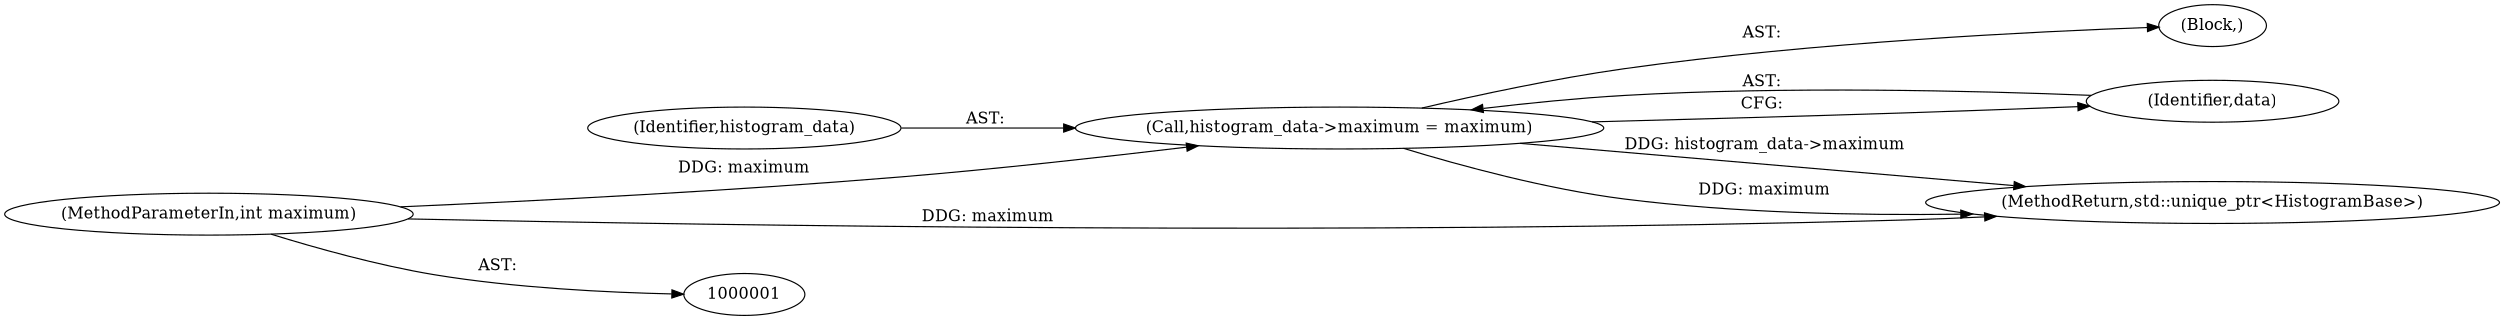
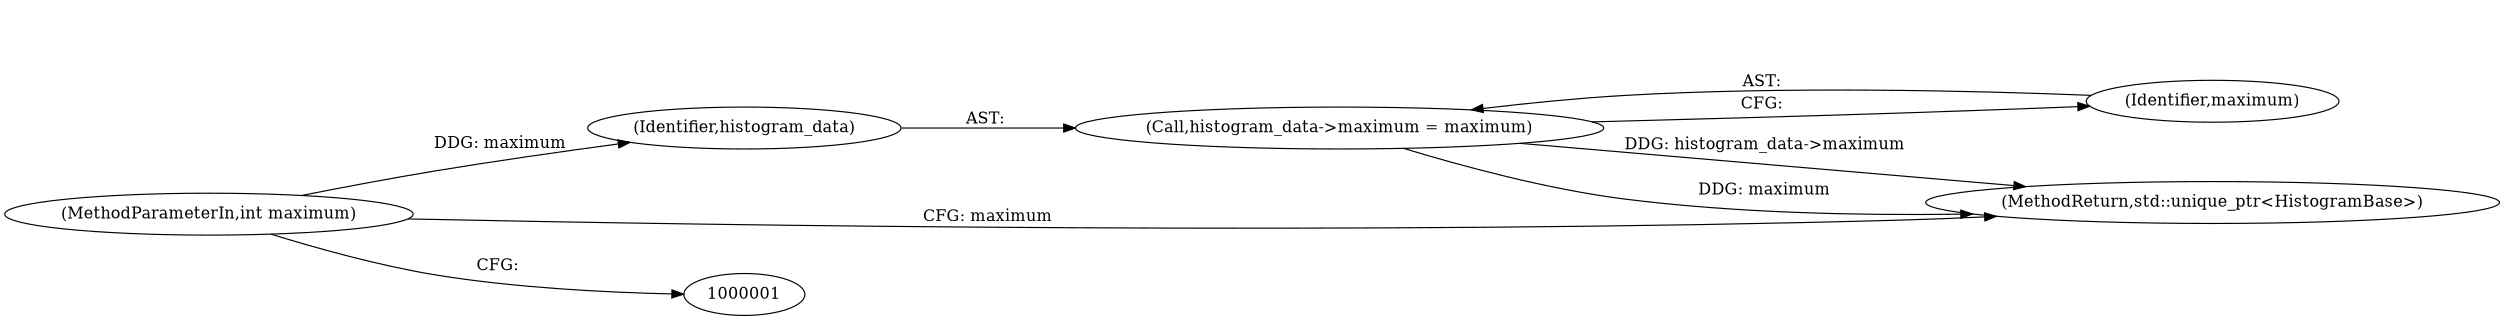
node "(Block,)": removed
node "(Identifier,data)": label "(Identifier,data)" -> "(Identifier,maximum)"
edge "(MethodParameterIn,int maximum)" -> "(Call,histogram_data->maximum = maximum)": now "(MethodParameterIn,int maximum)" -> "(Identifier,histogram_data)"
edge "(MethodParameterIn,int maximum)" -> "(MethodReturn,std::unique_ptr<HistogramBase>)": label "DDG: maximum" -> "CFG: maximum"
edge "(MethodParameterIn,int maximum)" -> "1000001": label "AST: " -> "CFG: "
